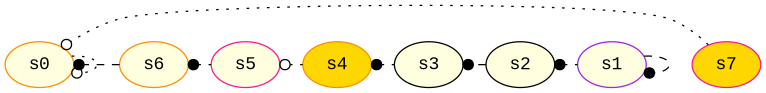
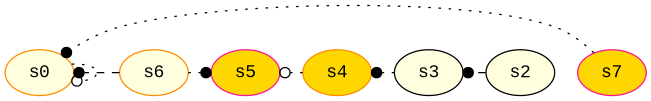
edge "s7" -> "s0": arrowhead odot -> dot
edge "s5" -> "s6": reversed
node "s5": fillcolor lightyellow -> gold
node "s1": removed
